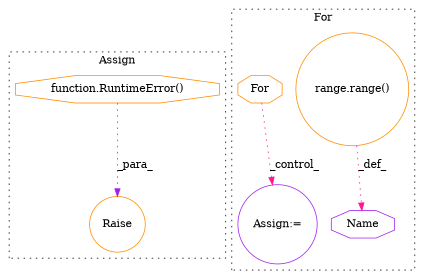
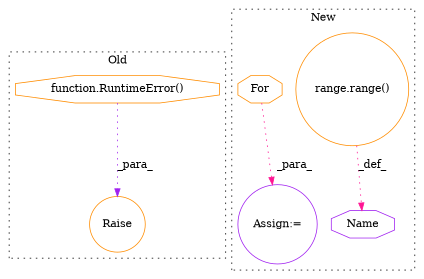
cluster "For": label "For" -> "New"
cluster "Assign": label "Assign" -> "Old"
edge "For" -> "Assign:=": label "_control_" -> "_para_"
